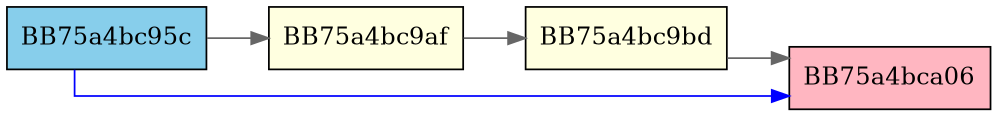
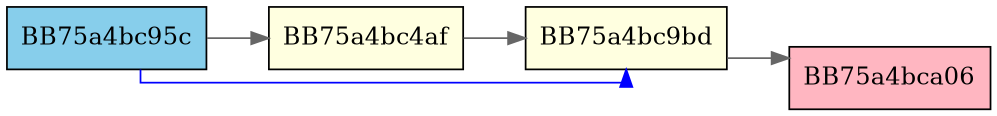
node "BB75a4bc9af": label "BB75a4bc9af" -> "BB75a4bc4af"
edge "BB75a4bc95c" -> "BB75a4bca06": now "BB75a4bc95c" -> "BB75a4bc9bd"
